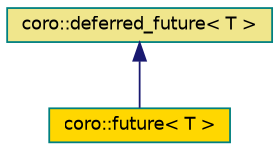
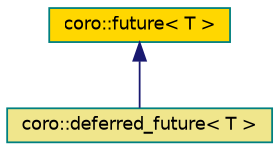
edge "coro::future< T >" -> "coro::deferred_future< T >": reversed
